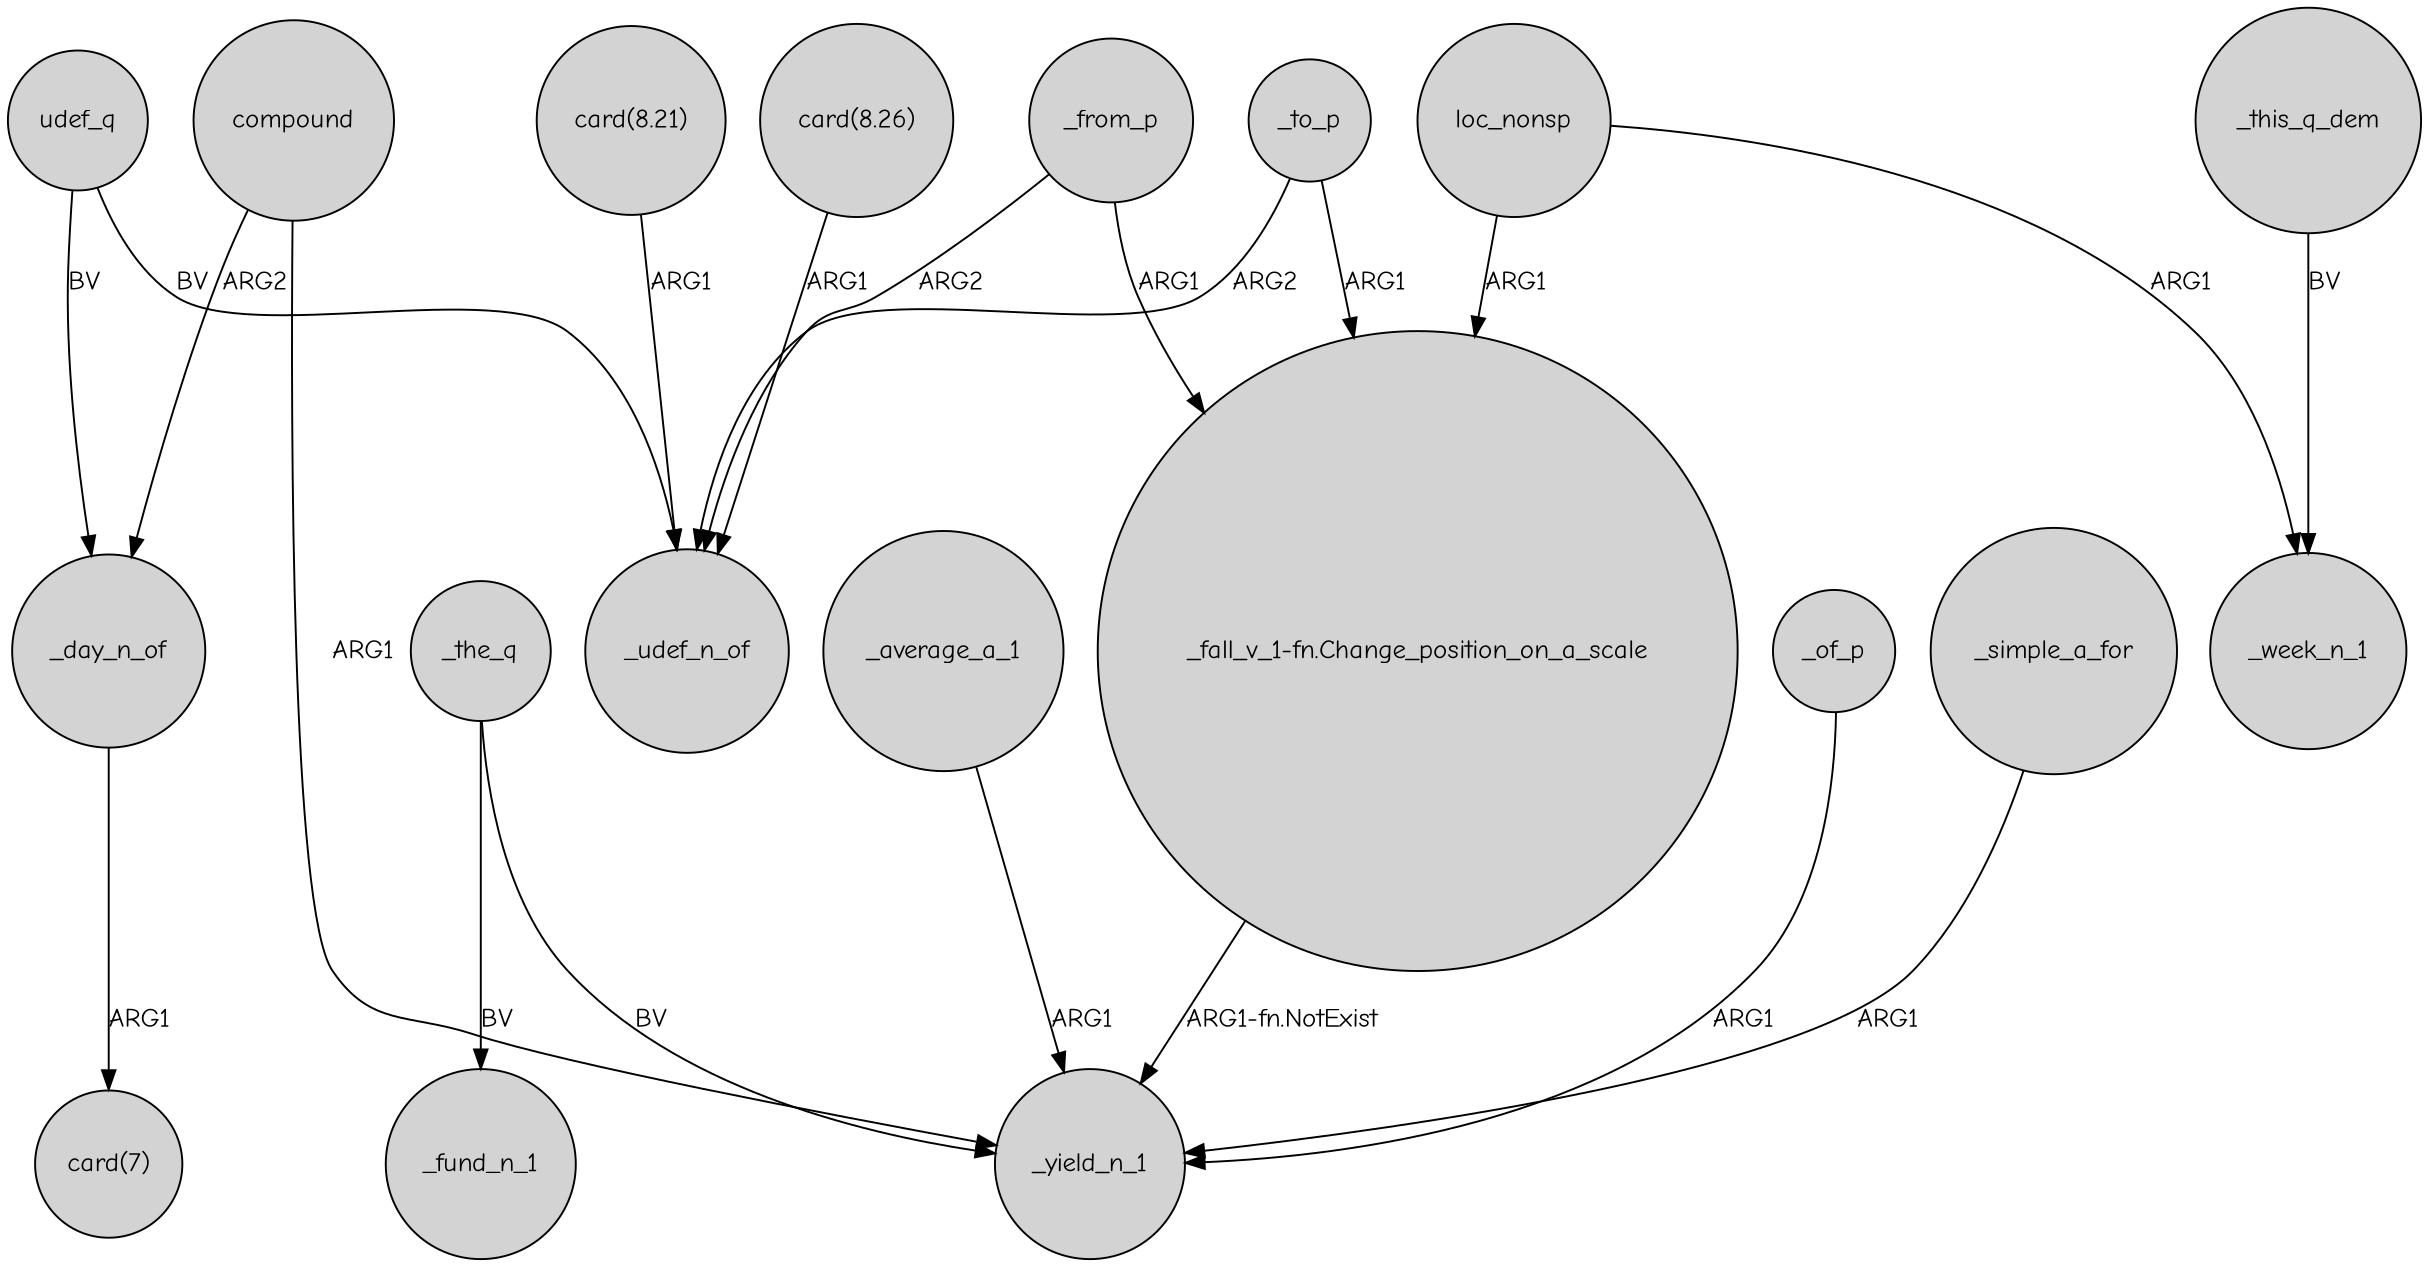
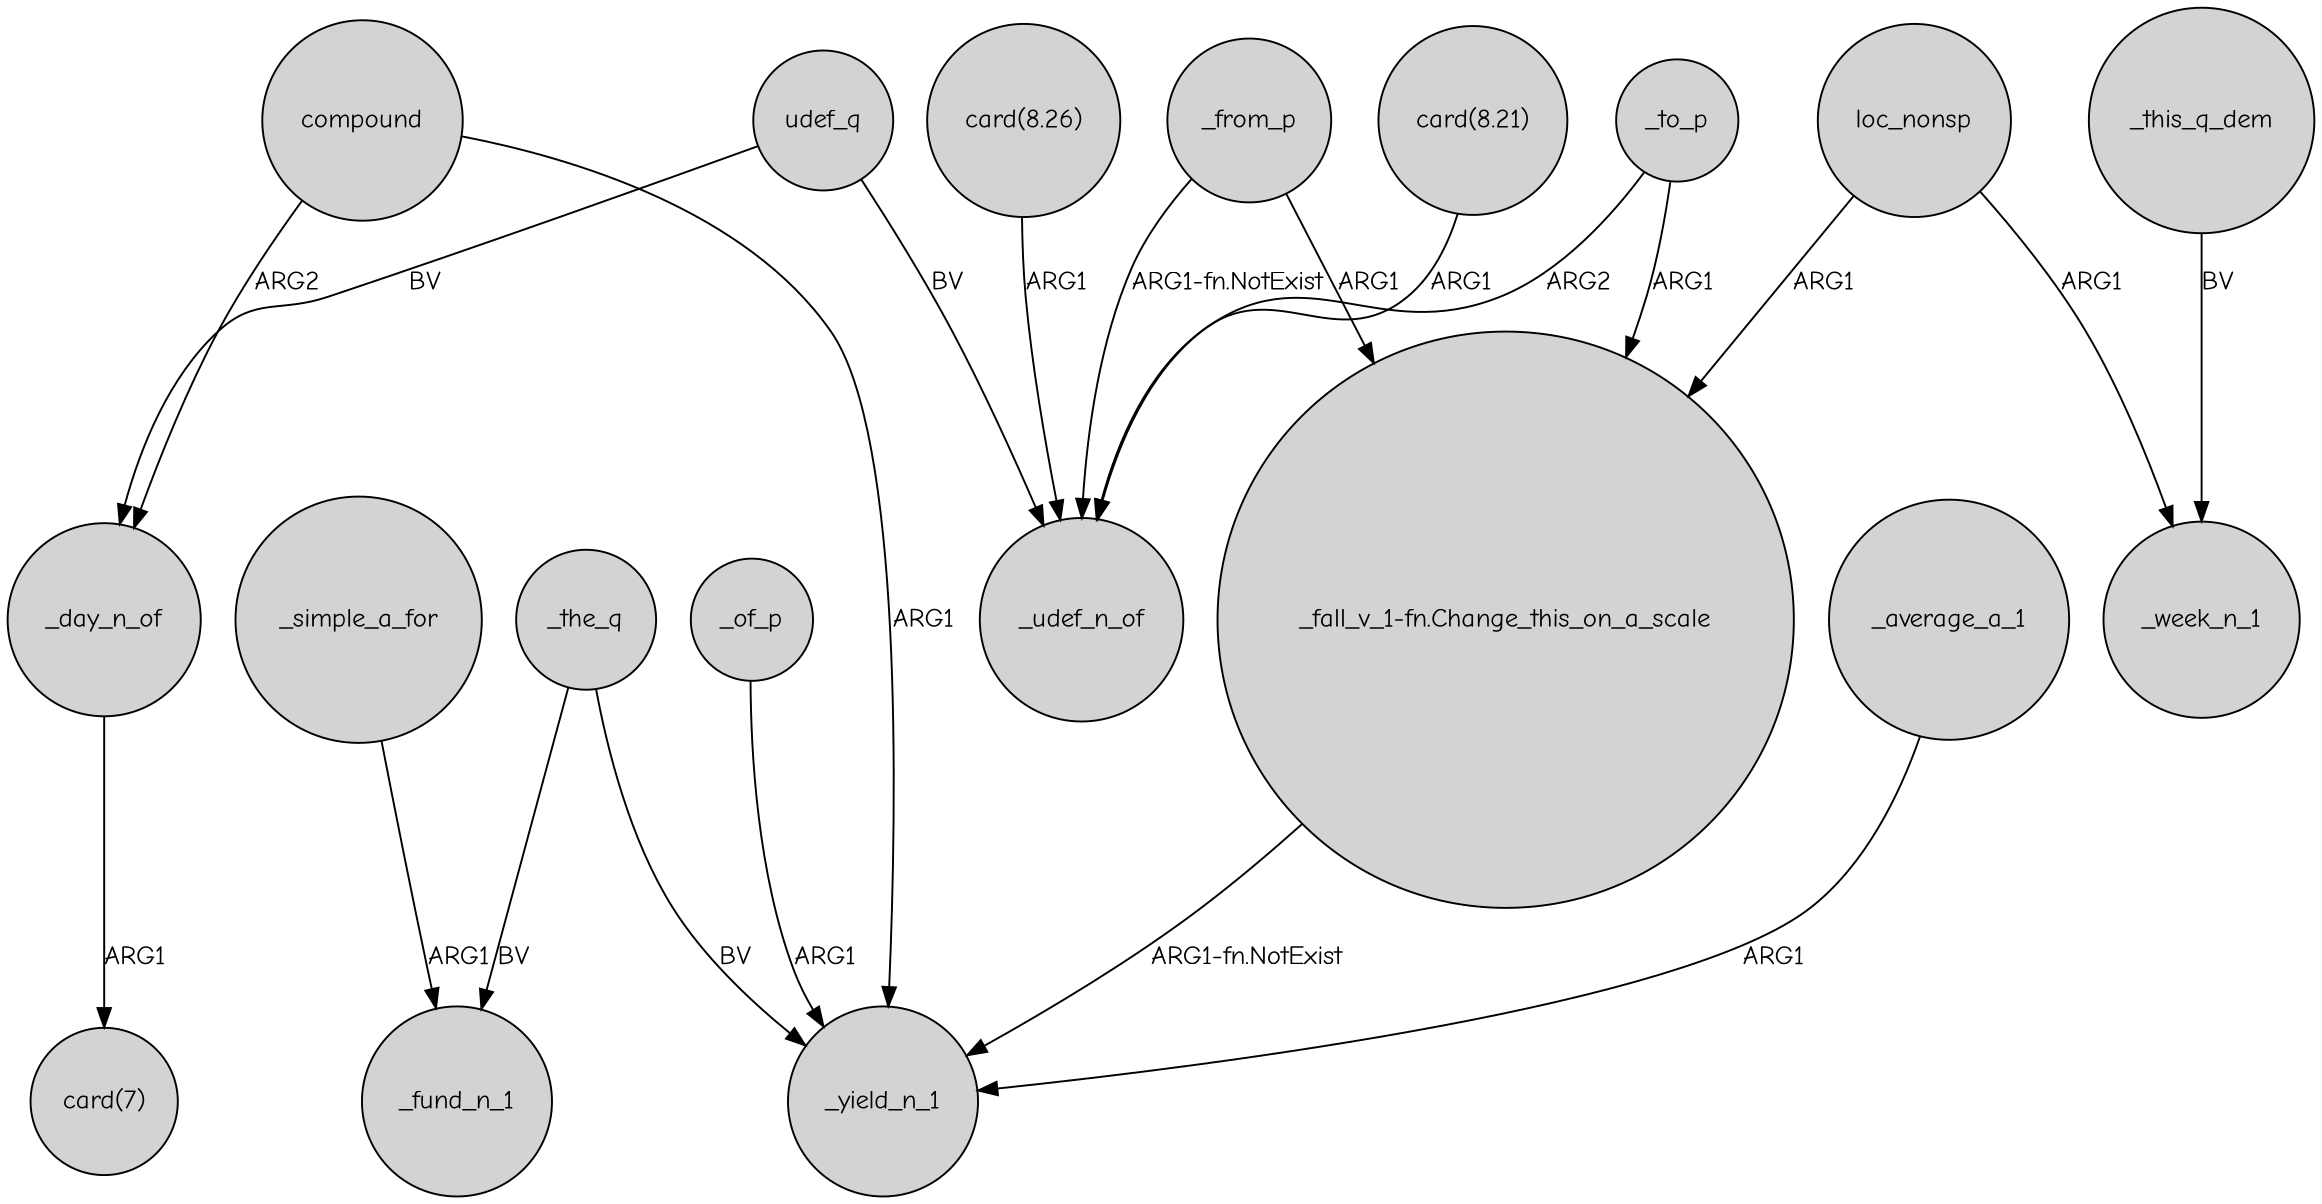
edge "_from_p" -> "_udef_n_of": label "ARG2" -> "ARG1-fn.NotExist"
node "_fall_v_1-fn.Change_position_on_a_scale": label "_fall_v_1-fn.Change_position_on_a_scale" -> "_fall_v_1-fn.Change_this_on_a_scale"
edge "_simple_a_for" -> "_yield_n_1": now "_simple_a_for" -> "_fund_n_1"
